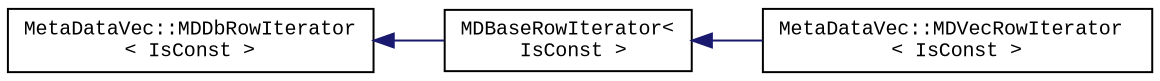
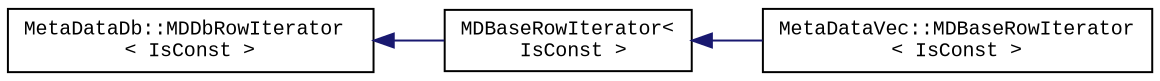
node "MetaDataVec::MDDbRowIterator < IsConst >": label "MetaDataVec::MDDbRowIterator < IsConst >" -> "MetaDataDb::MDDbRowIterator < IsConst >"
node "MetaDataVec::MDVecRowIterator < IsConst >": label "MetaDataVec::MDVecRowIterator < IsConst >" -> "MetaDataVec::MDBaseRowIterator < IsConst >"
